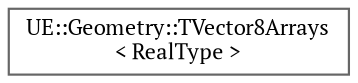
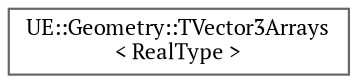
node "UE::Geometry::TVector8Arrays < RealType >": label "UE::Geometry::TVector8Arrays < RealType >" -> "UE::Geometry::TVector3Arrays < RealType >"
